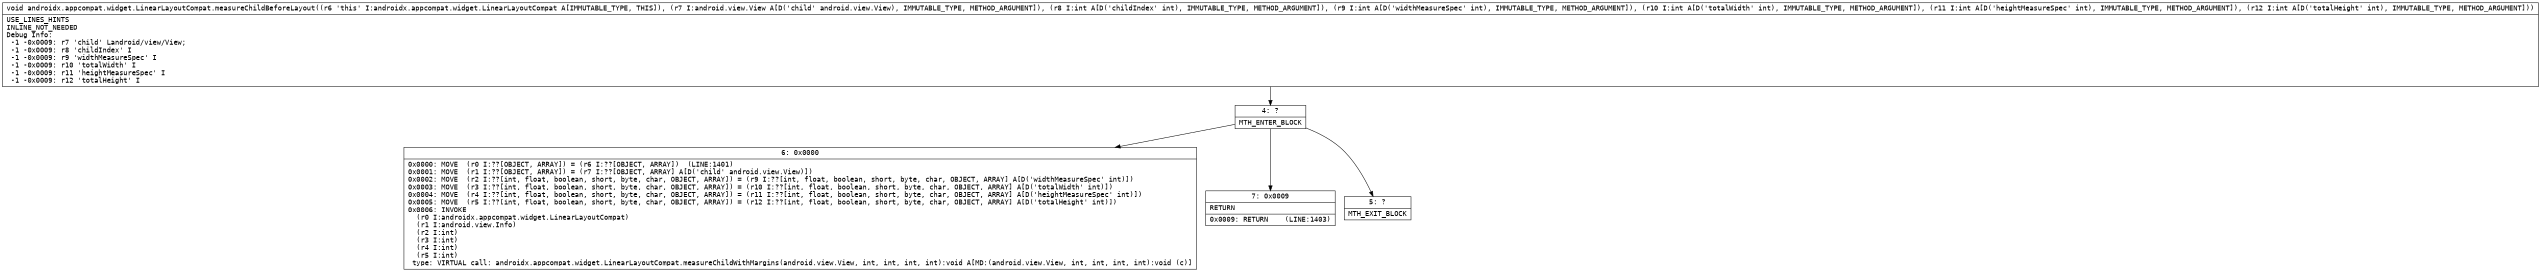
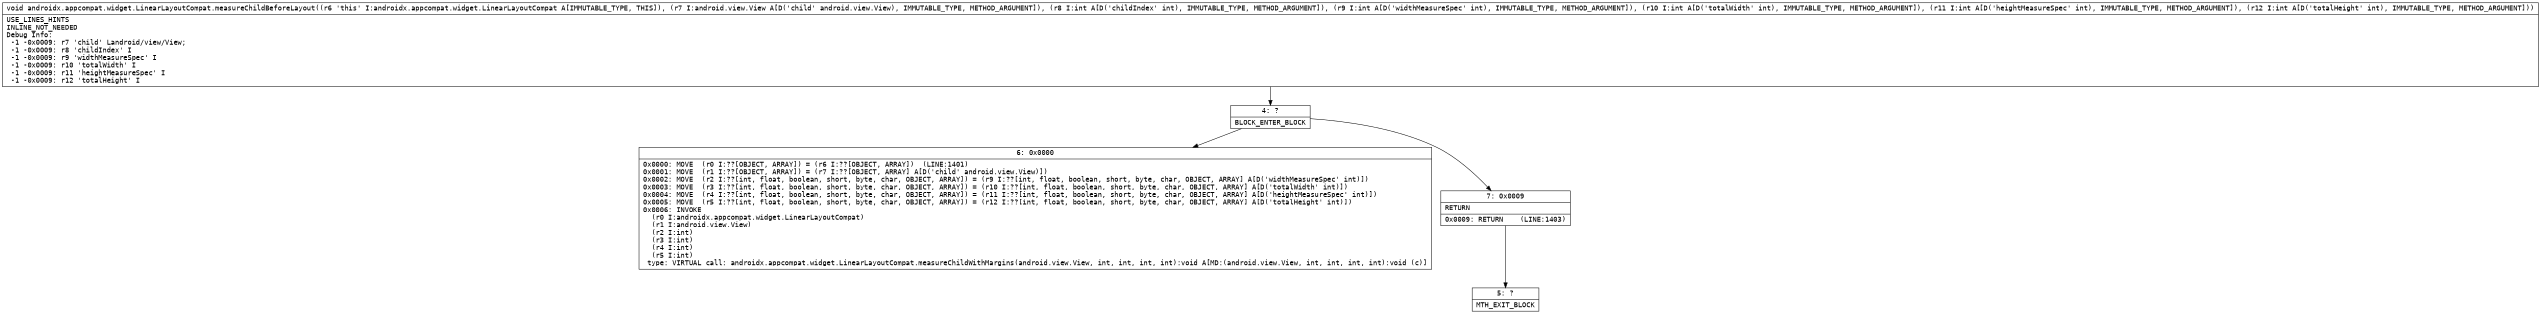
node "4: ?": text "MTH_ENTER_BLOCK" -> "BLOCK_ENTER_BLOCK"
edge "4: ?" -> "5: ?": now "7: 0x0009" -> "5: ?"
node "6: 0x0000": text "(r1 I:android.view.Info)" -> "(r1 I:android.view.View)"
